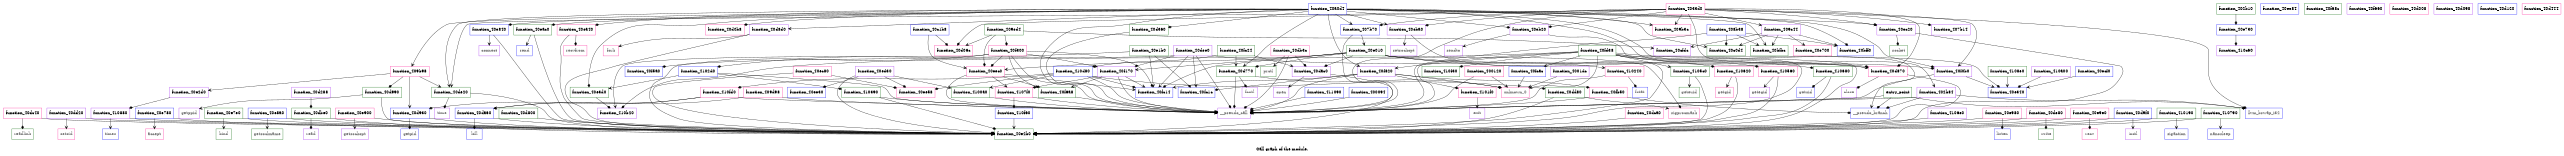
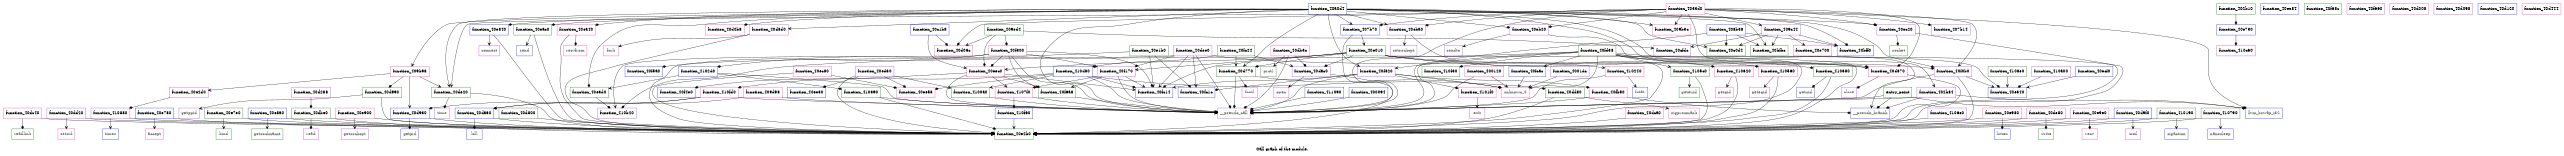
node "function_40d360": removed
edge "function_40e010" -> "sigprocmask": now "function_40e010" -> "function_40e2b0"
edge "function_410240" -> "fstat": arrowhead diamond -> vee
node "function_40f4e0": added
edge "function_40f0b0" -> "function_40e2b0": added
